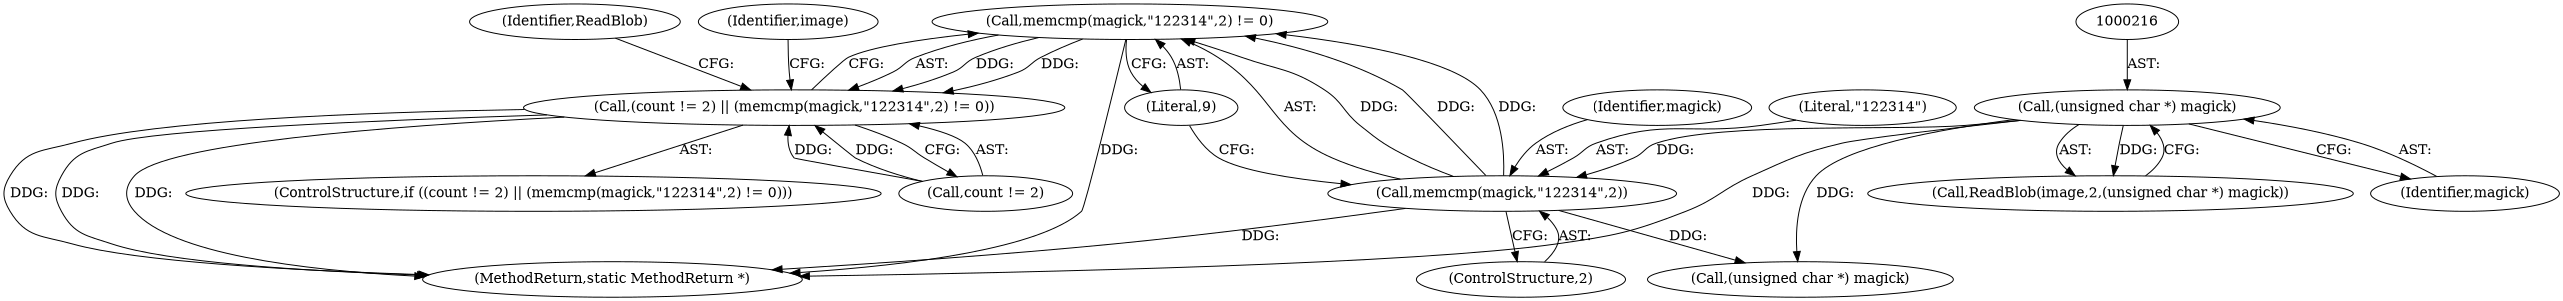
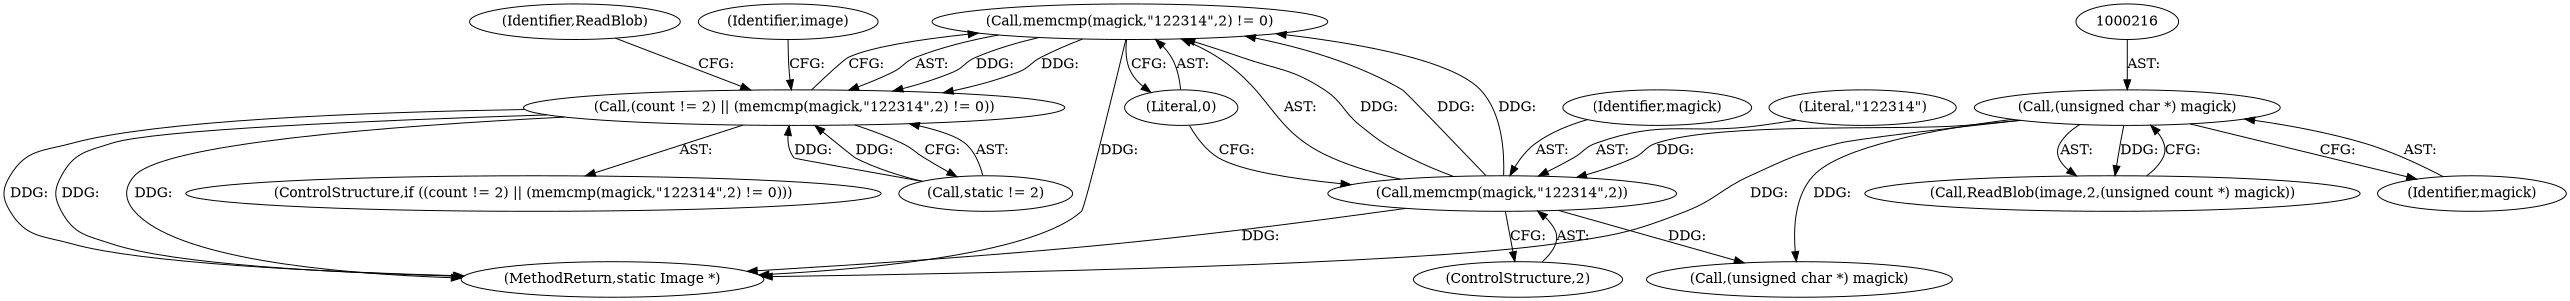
node "(Literal,9)": label "(Literal,9)" -> "(Literal,0)"
node "(Call,count != 2)": label "(Call,count != 2)" -> "(Call,static != 2)"
node "(Call,ReadBlob(image,2,(unsigned char *) magick))": label "(Call,ReadBlob(image,2,(unsigned char *) magick))" -> "(Call,ReadBlob(image,2,(unsigned count *) magick))"
node "(MethodReturn,static MethodReturn *)": label "(MethodReturn,static MethodReturn *)" -> "(MethodReturn,static Image *)"
